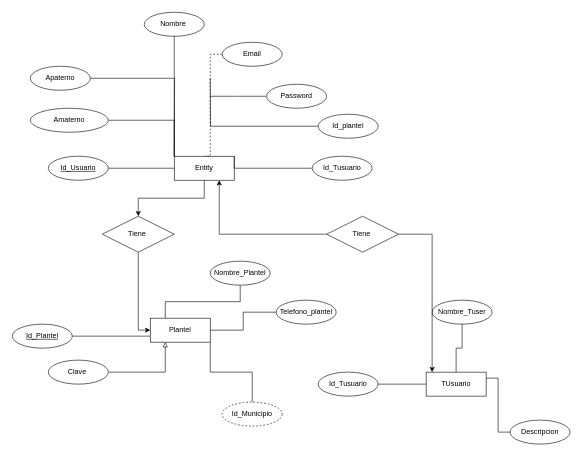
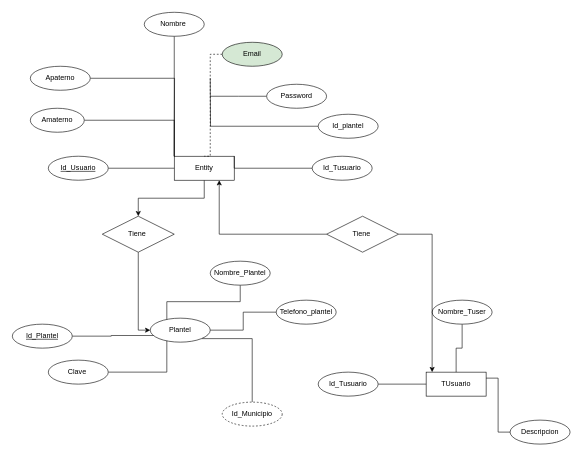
node "Email": fillcolor #ffffff -> #d5e8d4
node "Amaterno": size 78x24 -> 54x24
node "Plantel": shape rectangle -> ellipse
edge "Clave" -> "Plantel": arrowhead block -> none
